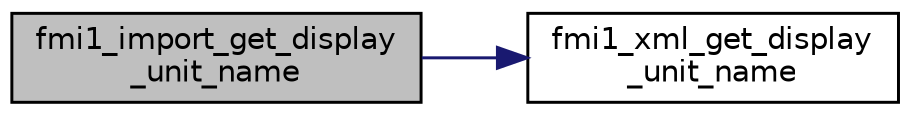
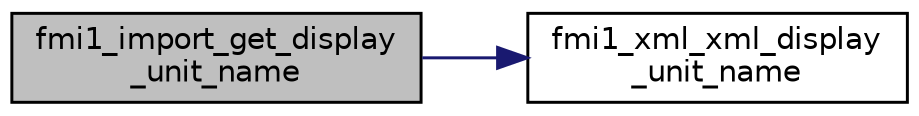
node "fmi1_xml_get_display _unit_name": label "fmi1_xml_get_display _unit_name" -> "fmi1_xml_xml_display _unit_name"
